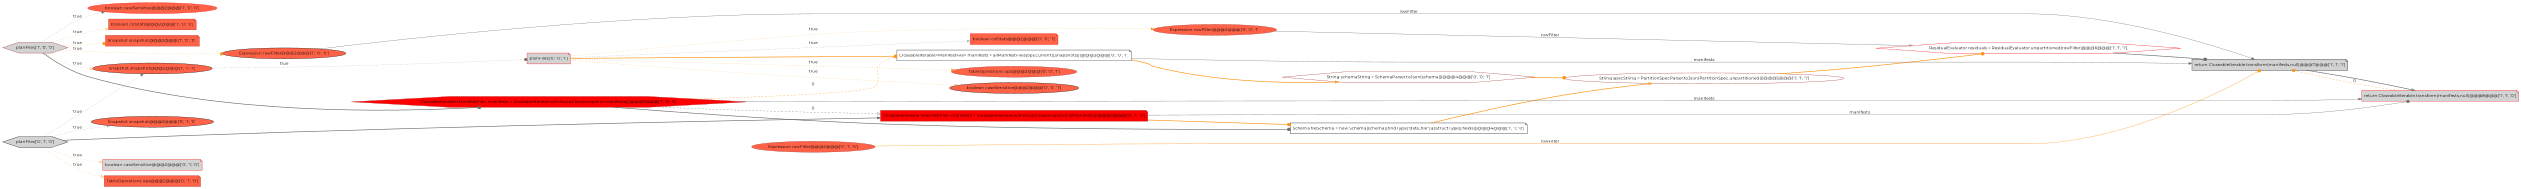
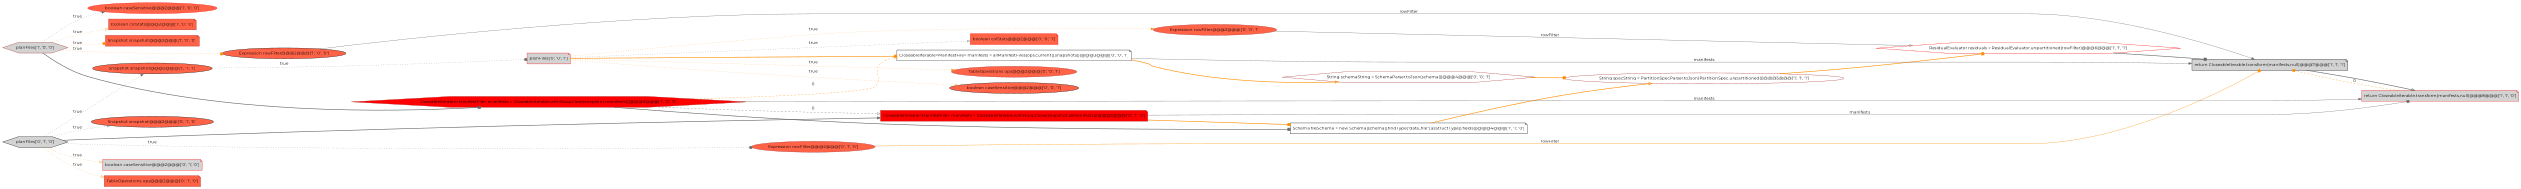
edge "planFiles['1', '0', '0']" -> "Snapshot snapshot@@@2@@@['1', '1', '1']": removed, label "true"
edge "planFiles['0', '1', '0']" -> "Expression rowFilter@@@2@@@['0', '1', '0']": added, label "true"
